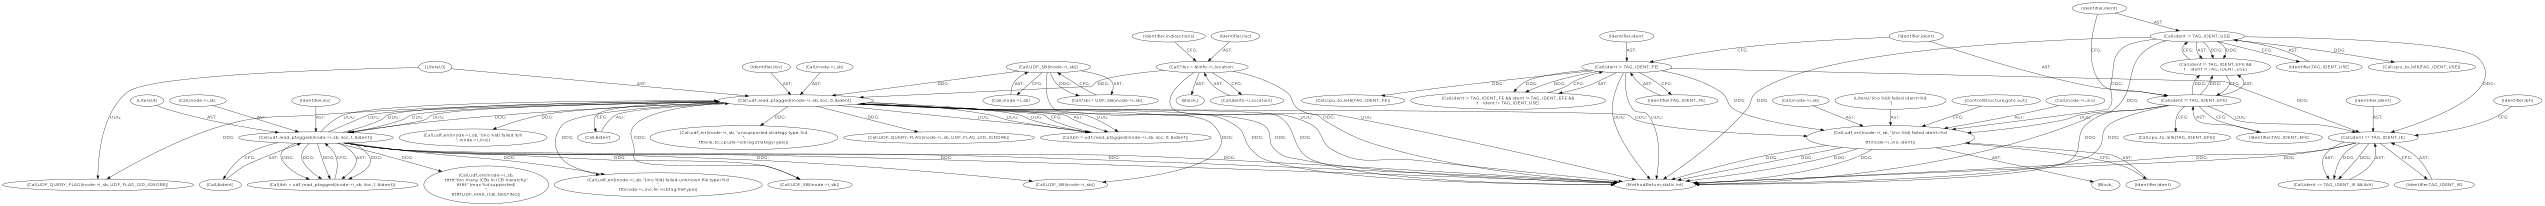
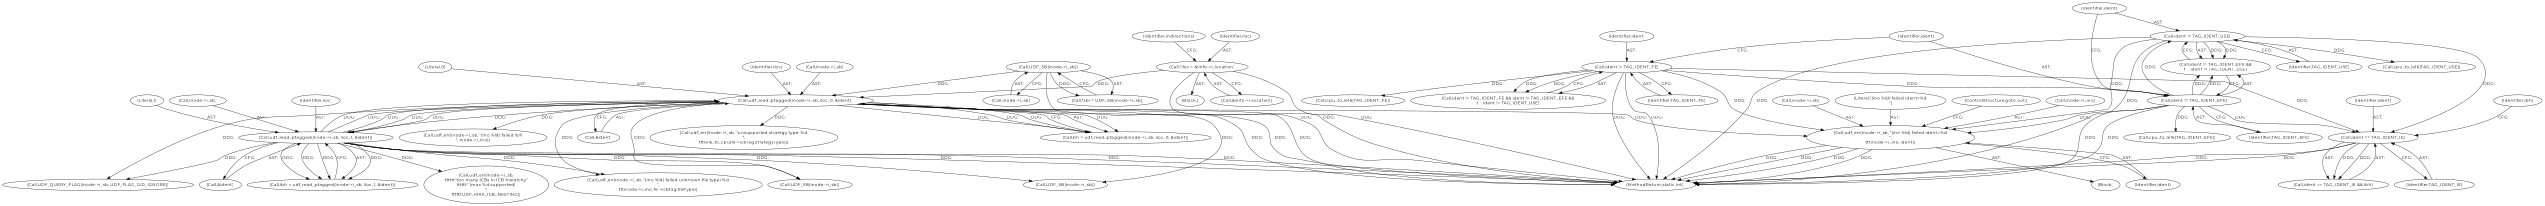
edge "(Call,ident != TAG_IDENT_EFE)" -> "(Call,ident != TAG_IDENT_USE)": added, label "DDG:"
edge "(Literal,0)" -> "(Call,UDF_QUERY_FLAG(inode->i_sb, UDF_FLAG_GID_IGNORE))": now "(Call,udf_read_ptagged(inode->i_sb, iloc, 1, &ident))" -> "(Call,UDF_QUERY_FLAG(inode->i_sb, UDF_FLAG_GID_IGNORE))"
edge "(Call,ident != TAG_IDENT_FE)" -> "(Call,ident != TAG_IDENT_EFE)": added, label "DDG:"
node "(Literal,9)": label "(Literal,9)" -> "(Literal,1)"
edge "(Call,ident != TAG_IDENT_EFE)" -> "(Call,cpu_to_le16(TAG_IDENT_EFE))": label "CFG: " -> "DDG: "
node "(Call,UDF_QUERY_FLAG(inode->i_sb, UDF_FLAG_UID_IGNORE))": removed
